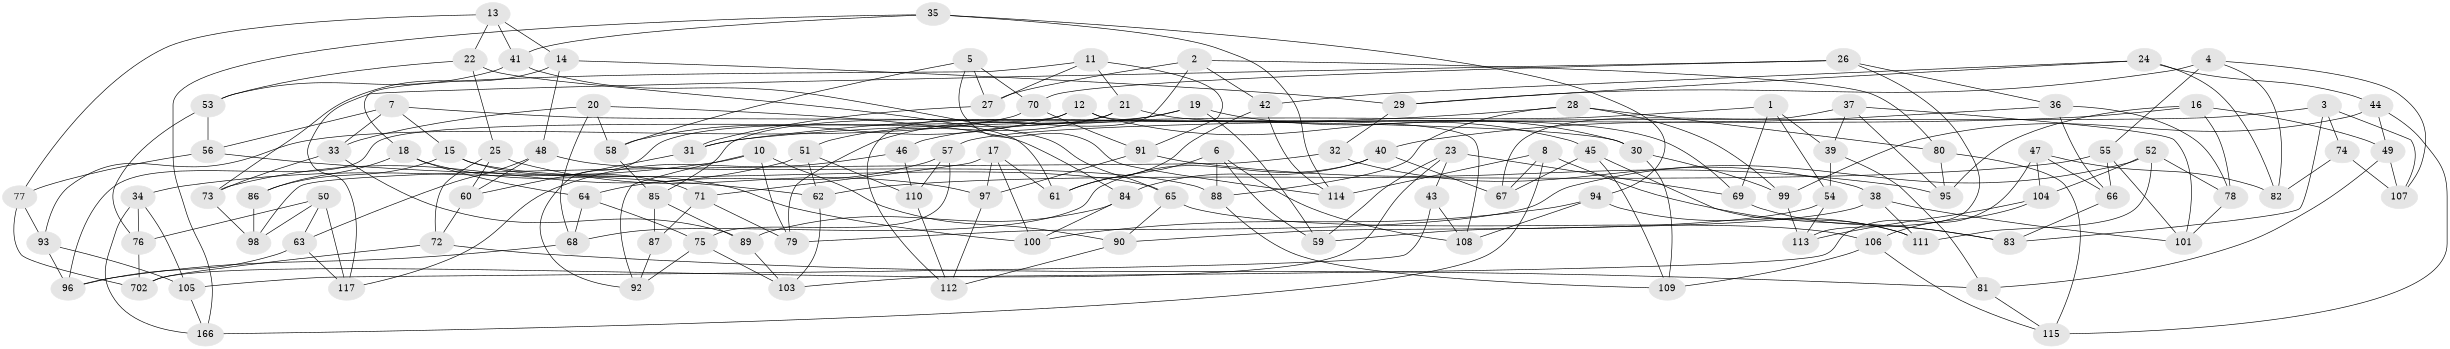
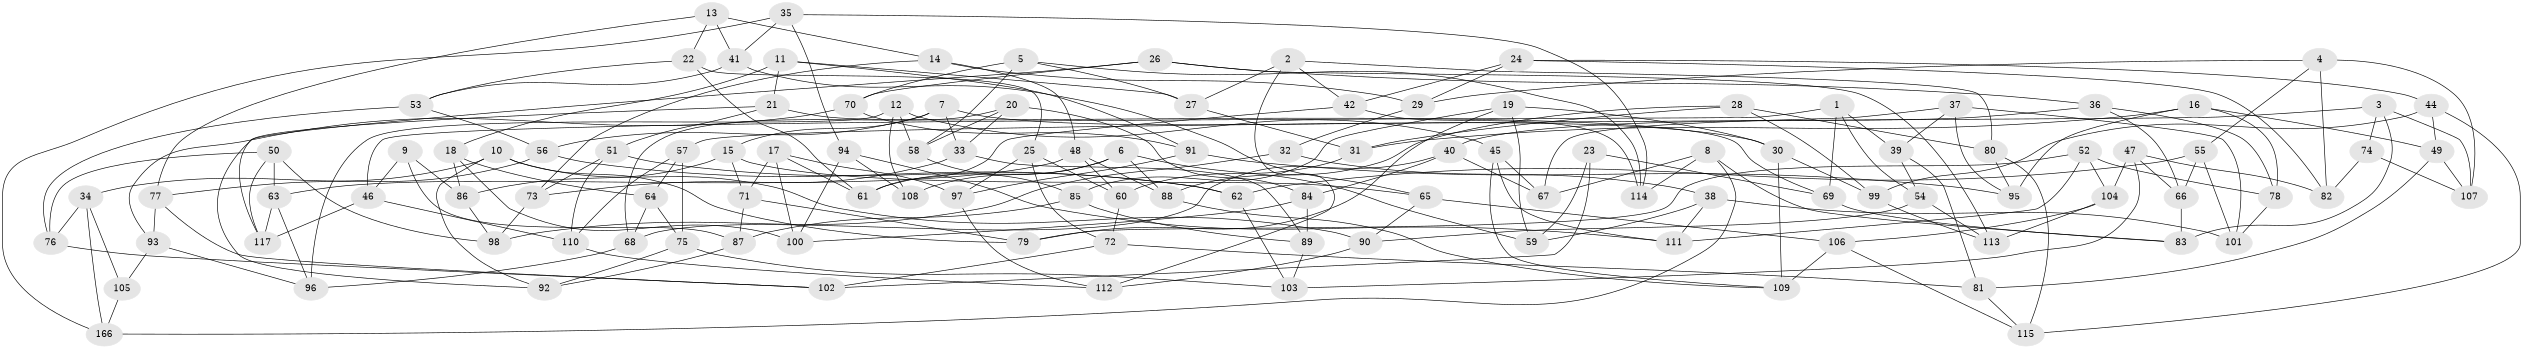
node "9": added
node "43": removed
node "702": label "702" -> "102"
